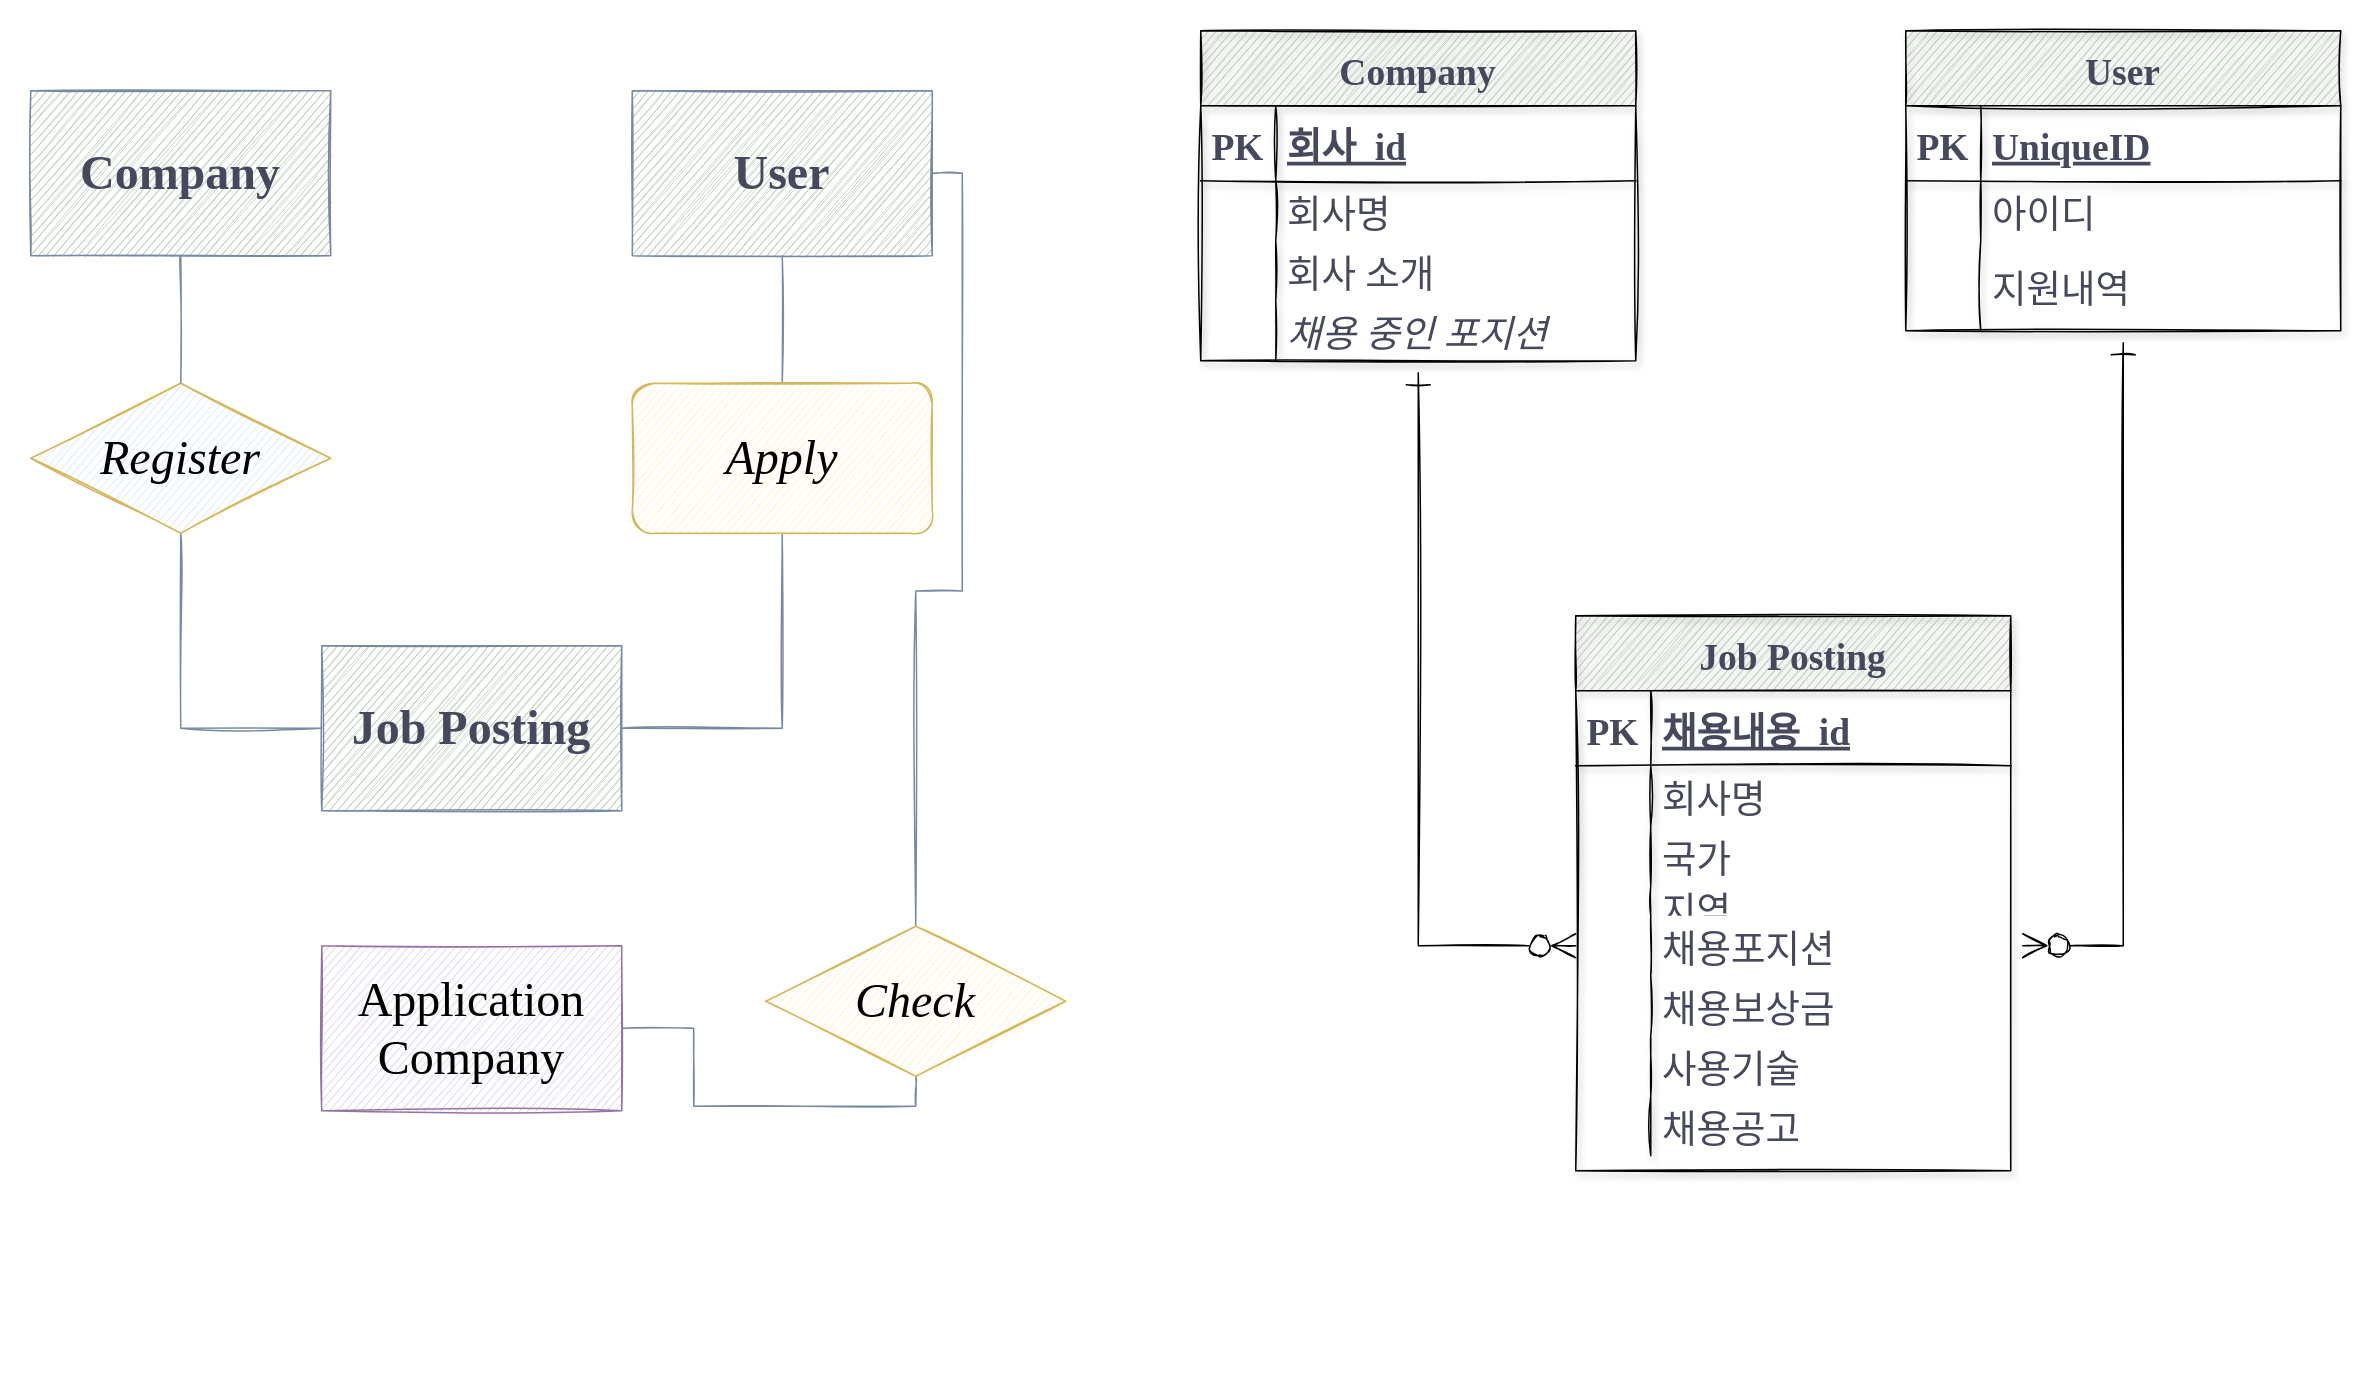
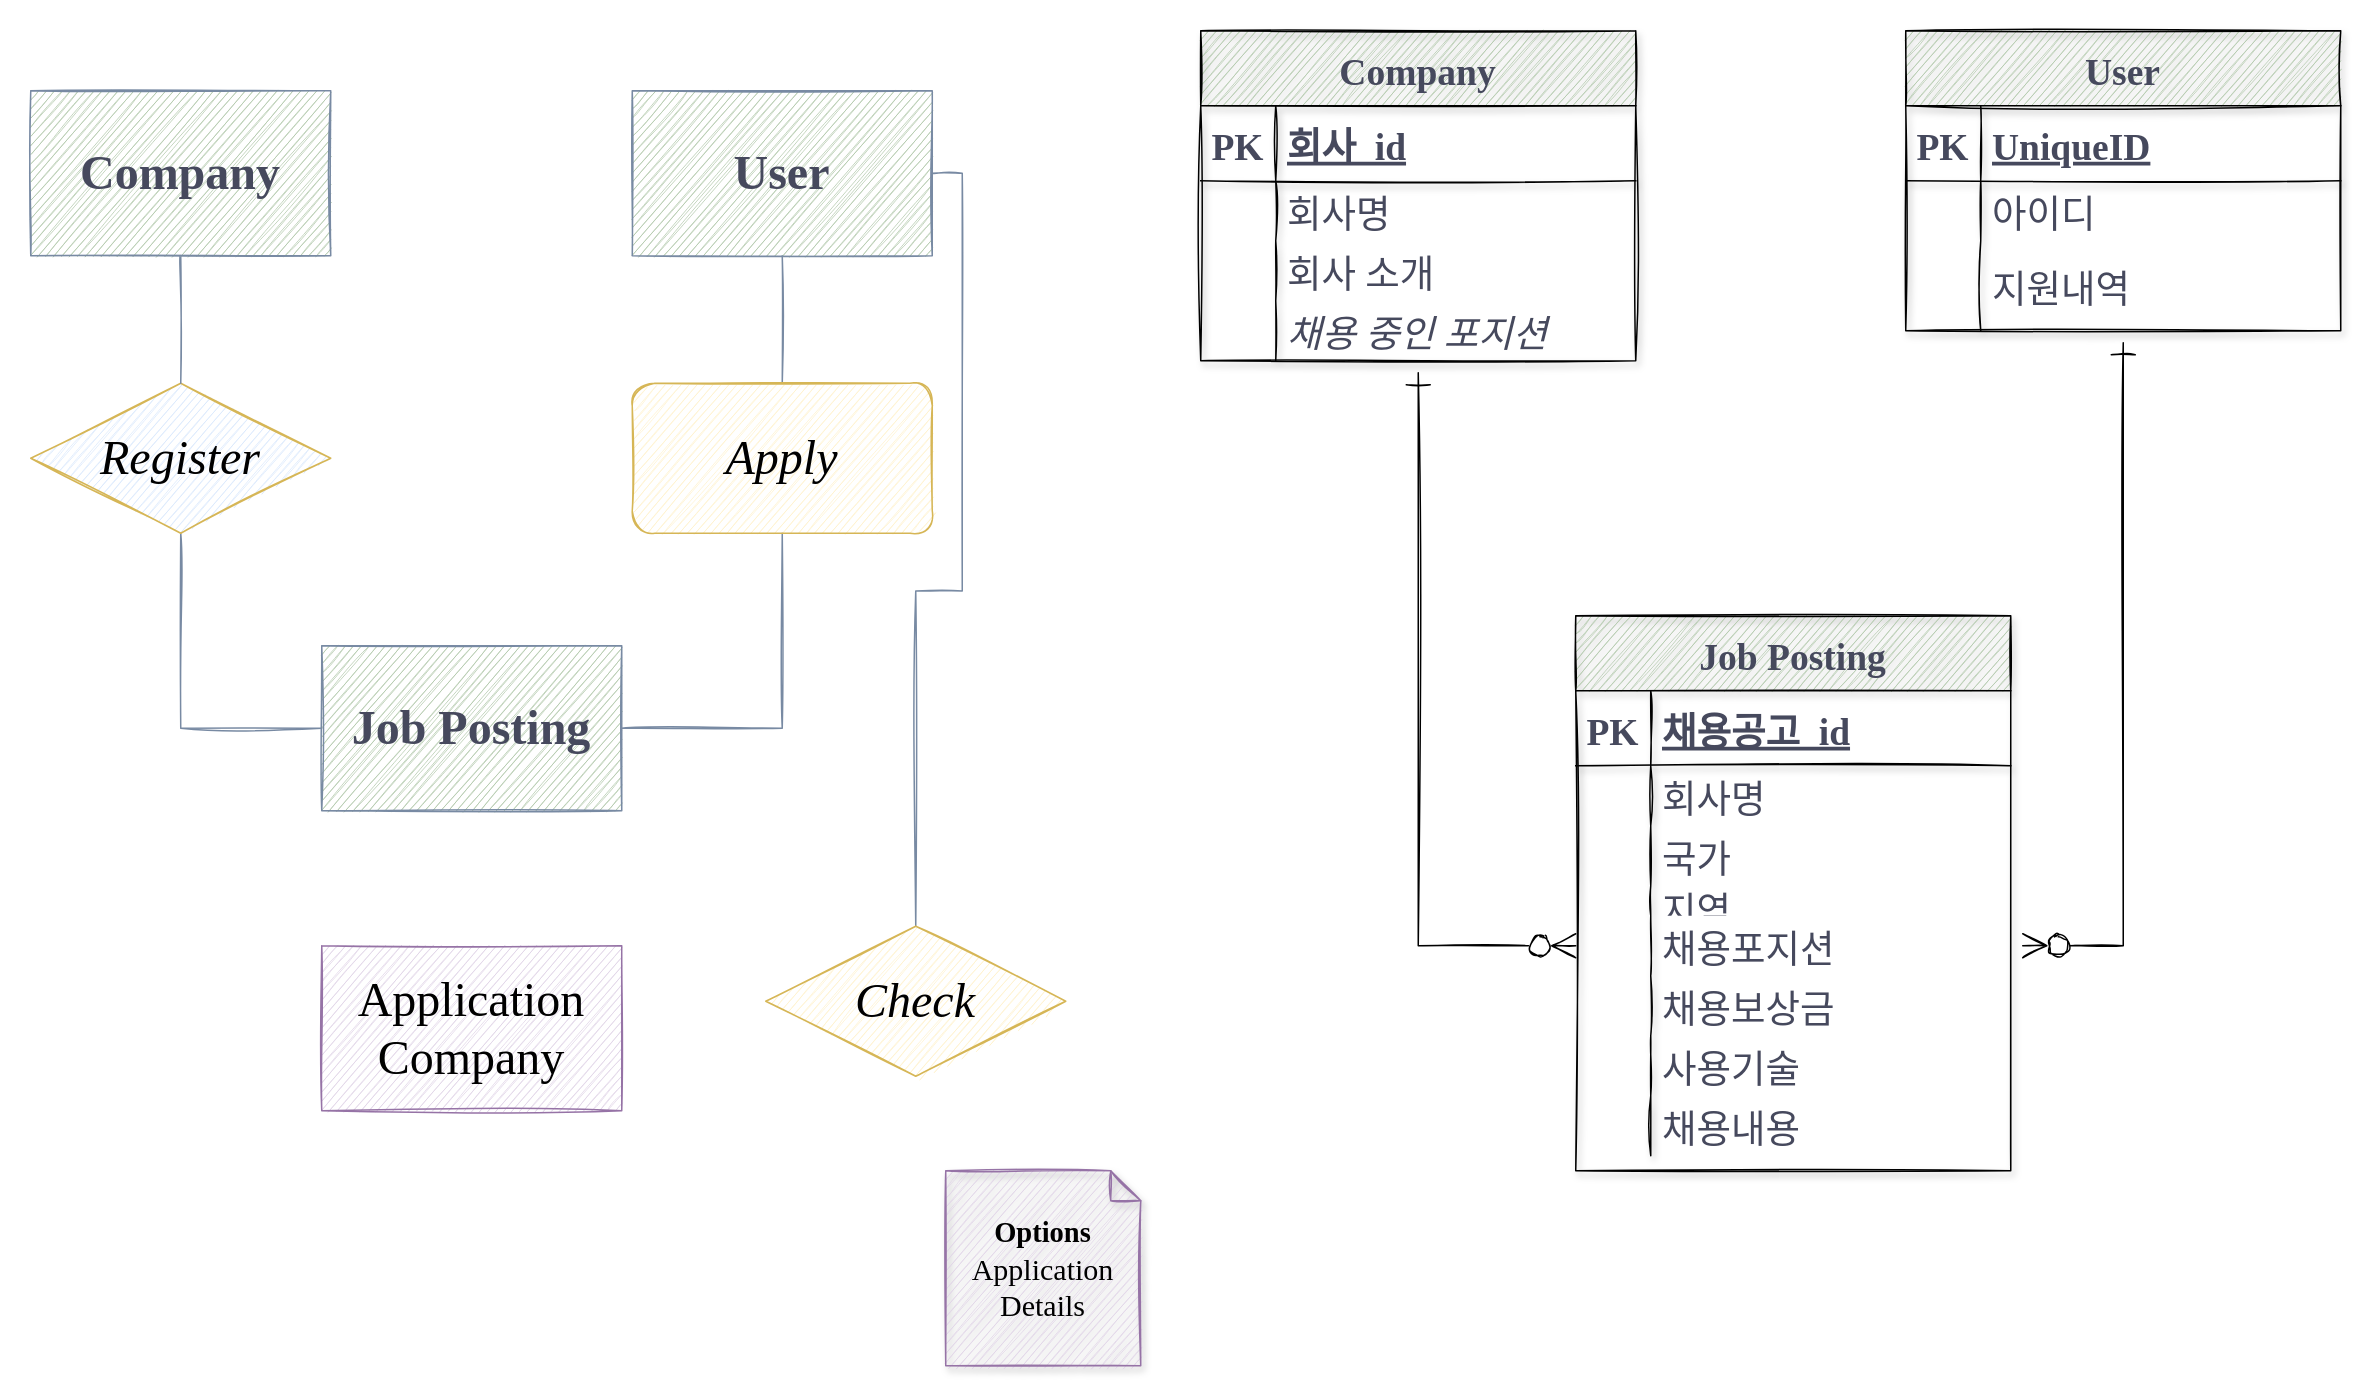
node "채용내용_id": label "채용내용_id" -> "채용공고_id"
edge "Check" -- "Application Company": removed
node "채용공고": label "채용공고" -> "채용내용"
node "Options Application Details": added
